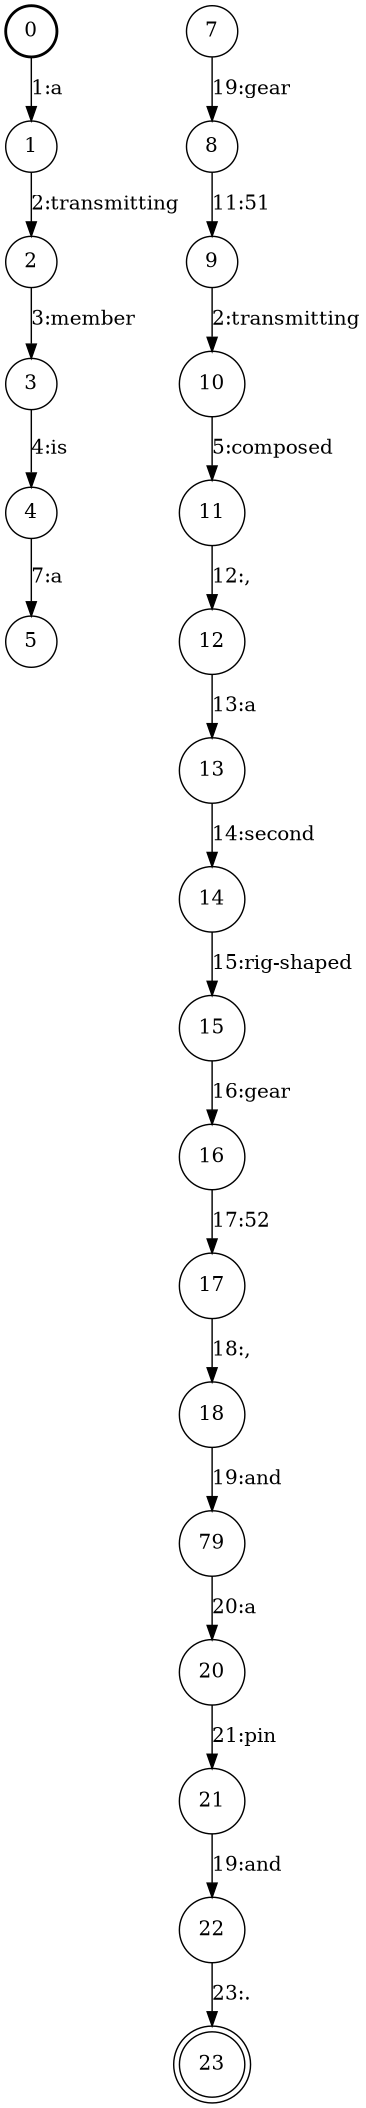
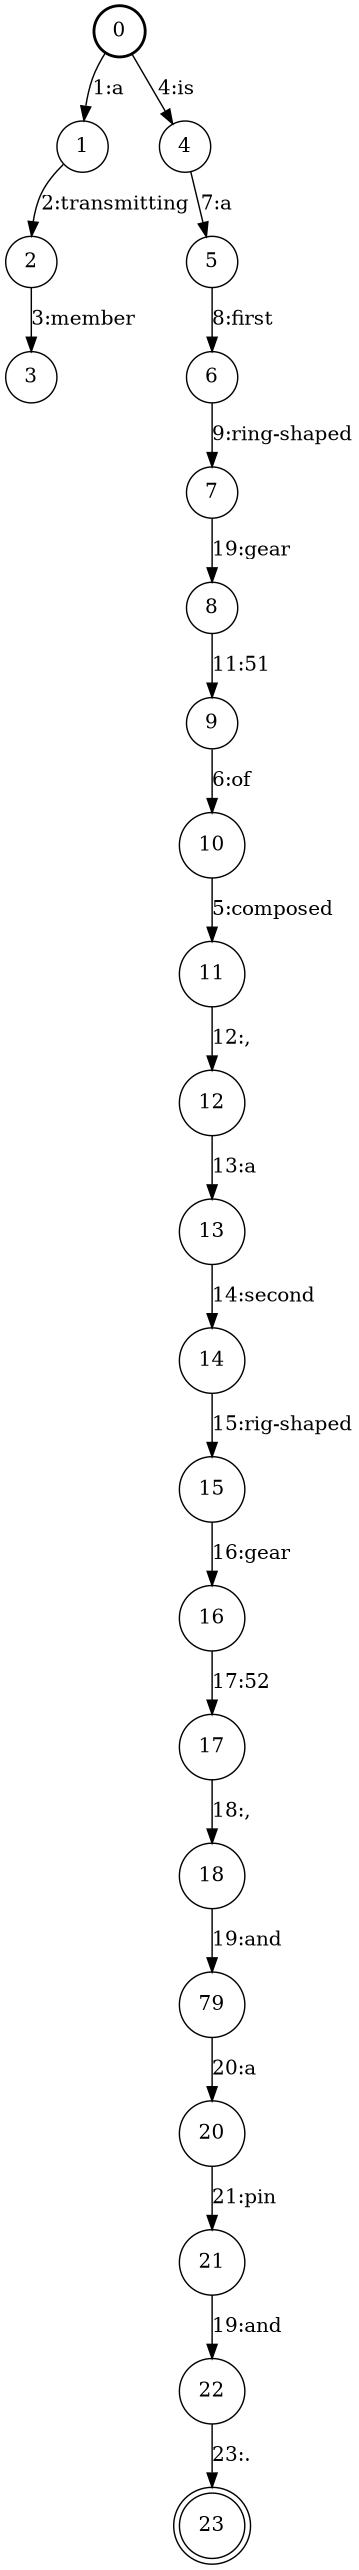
edge "9" -> "10": label "2:transmitting" -> "6:of"
node "6": added
edge "3" -> "4": now "0" -> "4"
